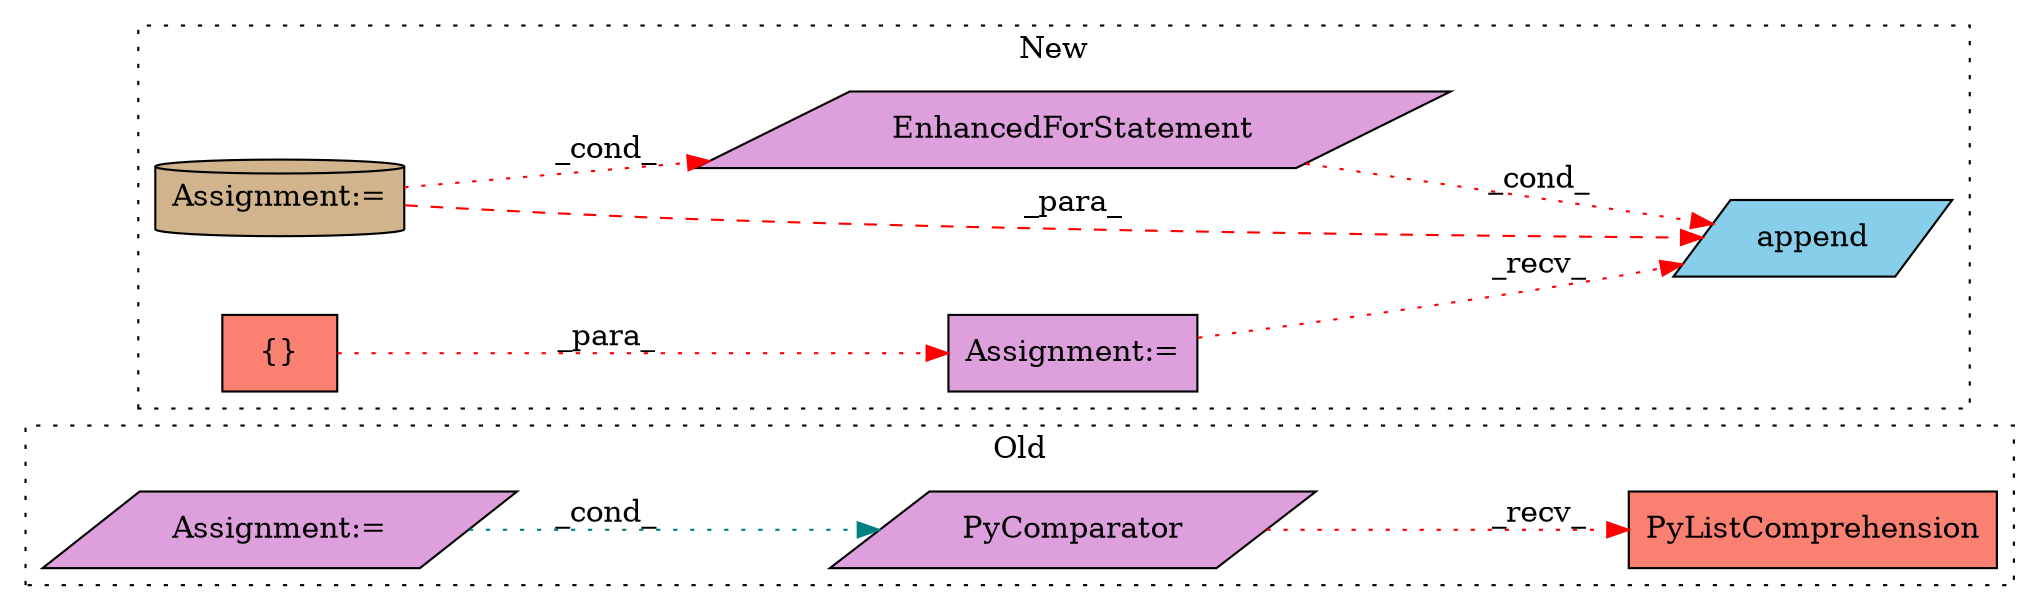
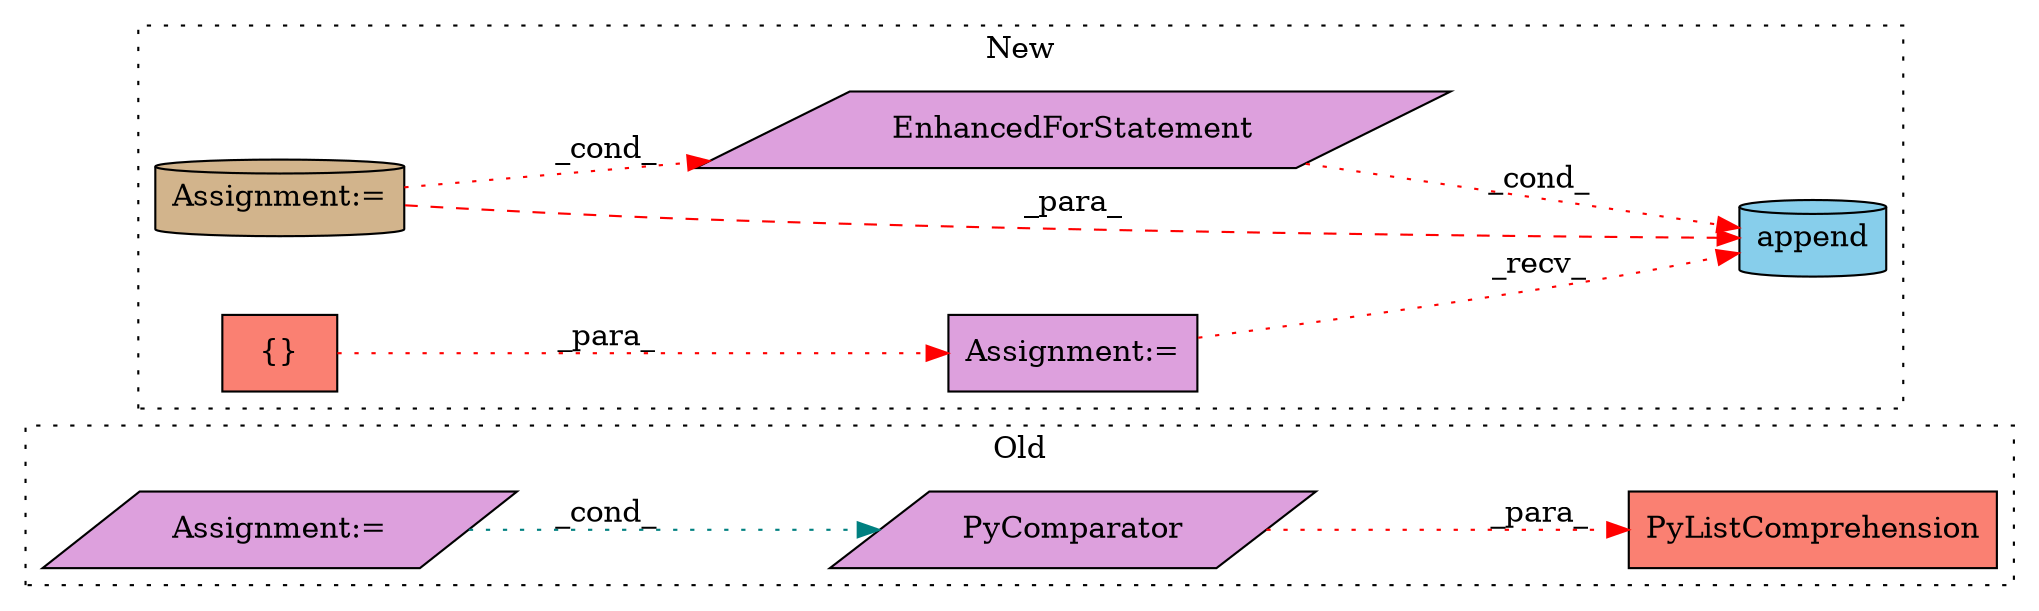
node "append": shape parallelogram -> cylinder
edge "PyComparator" -> "PyListComprehension": label "_recv_" -> "_para_"
